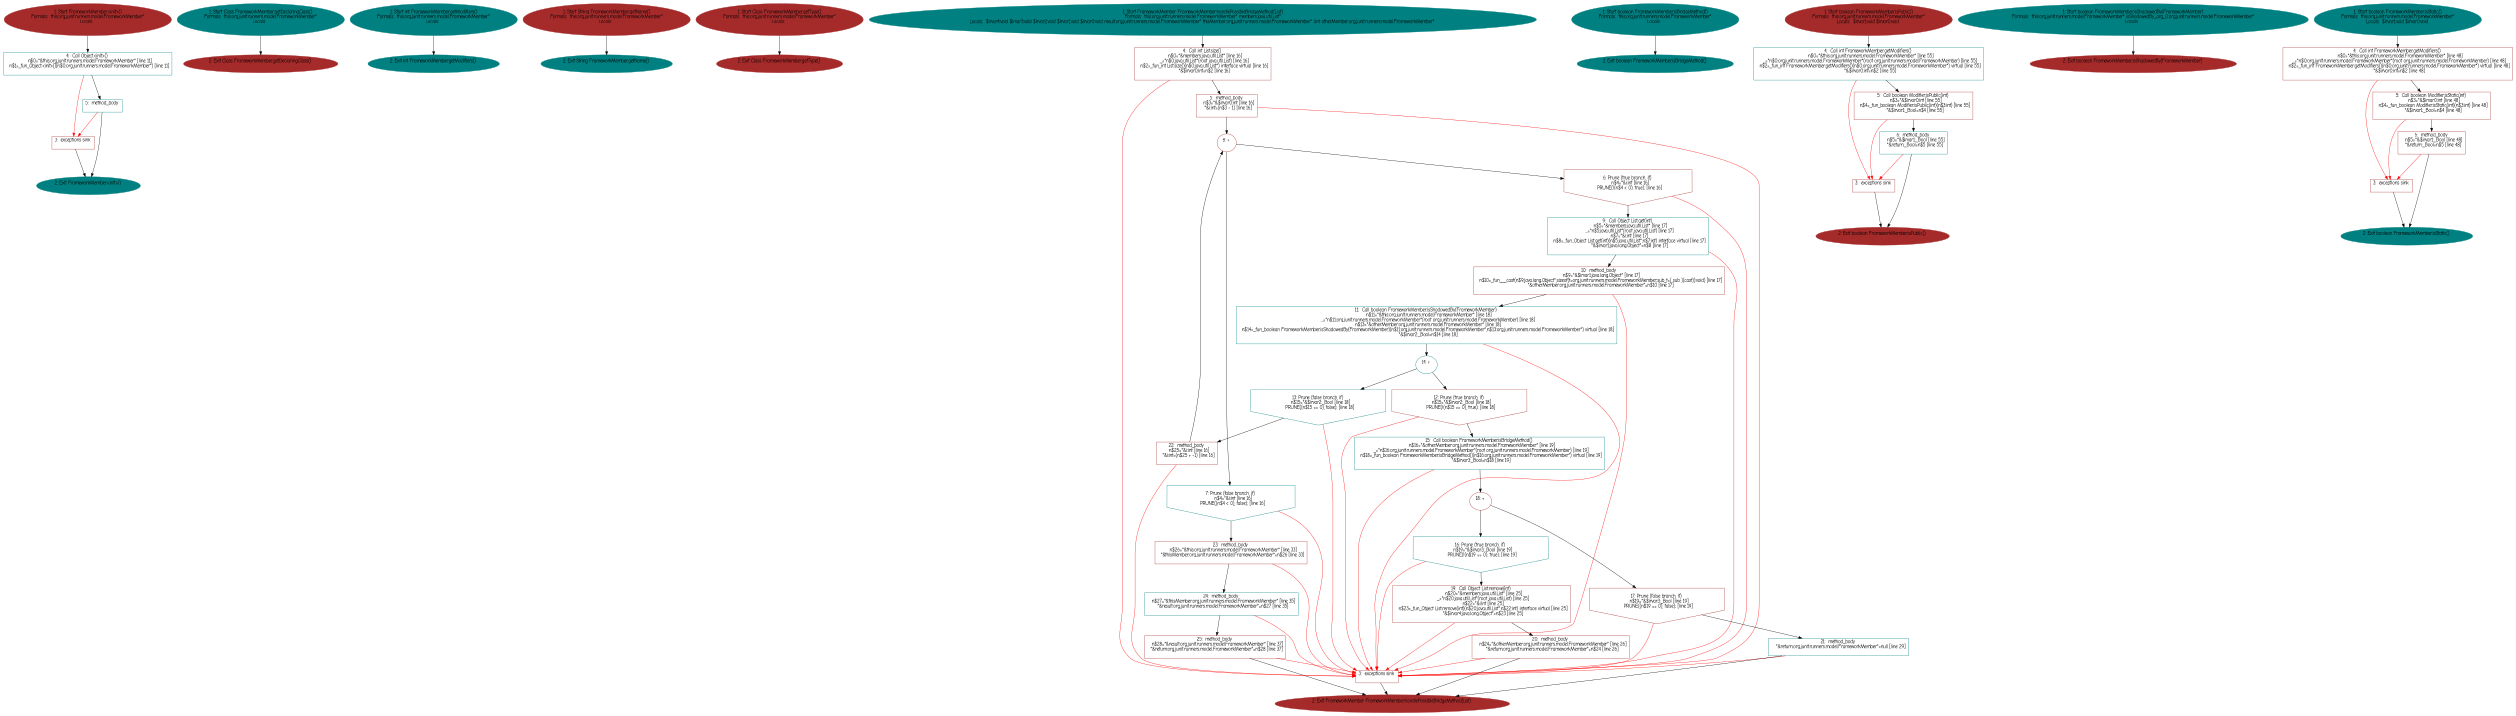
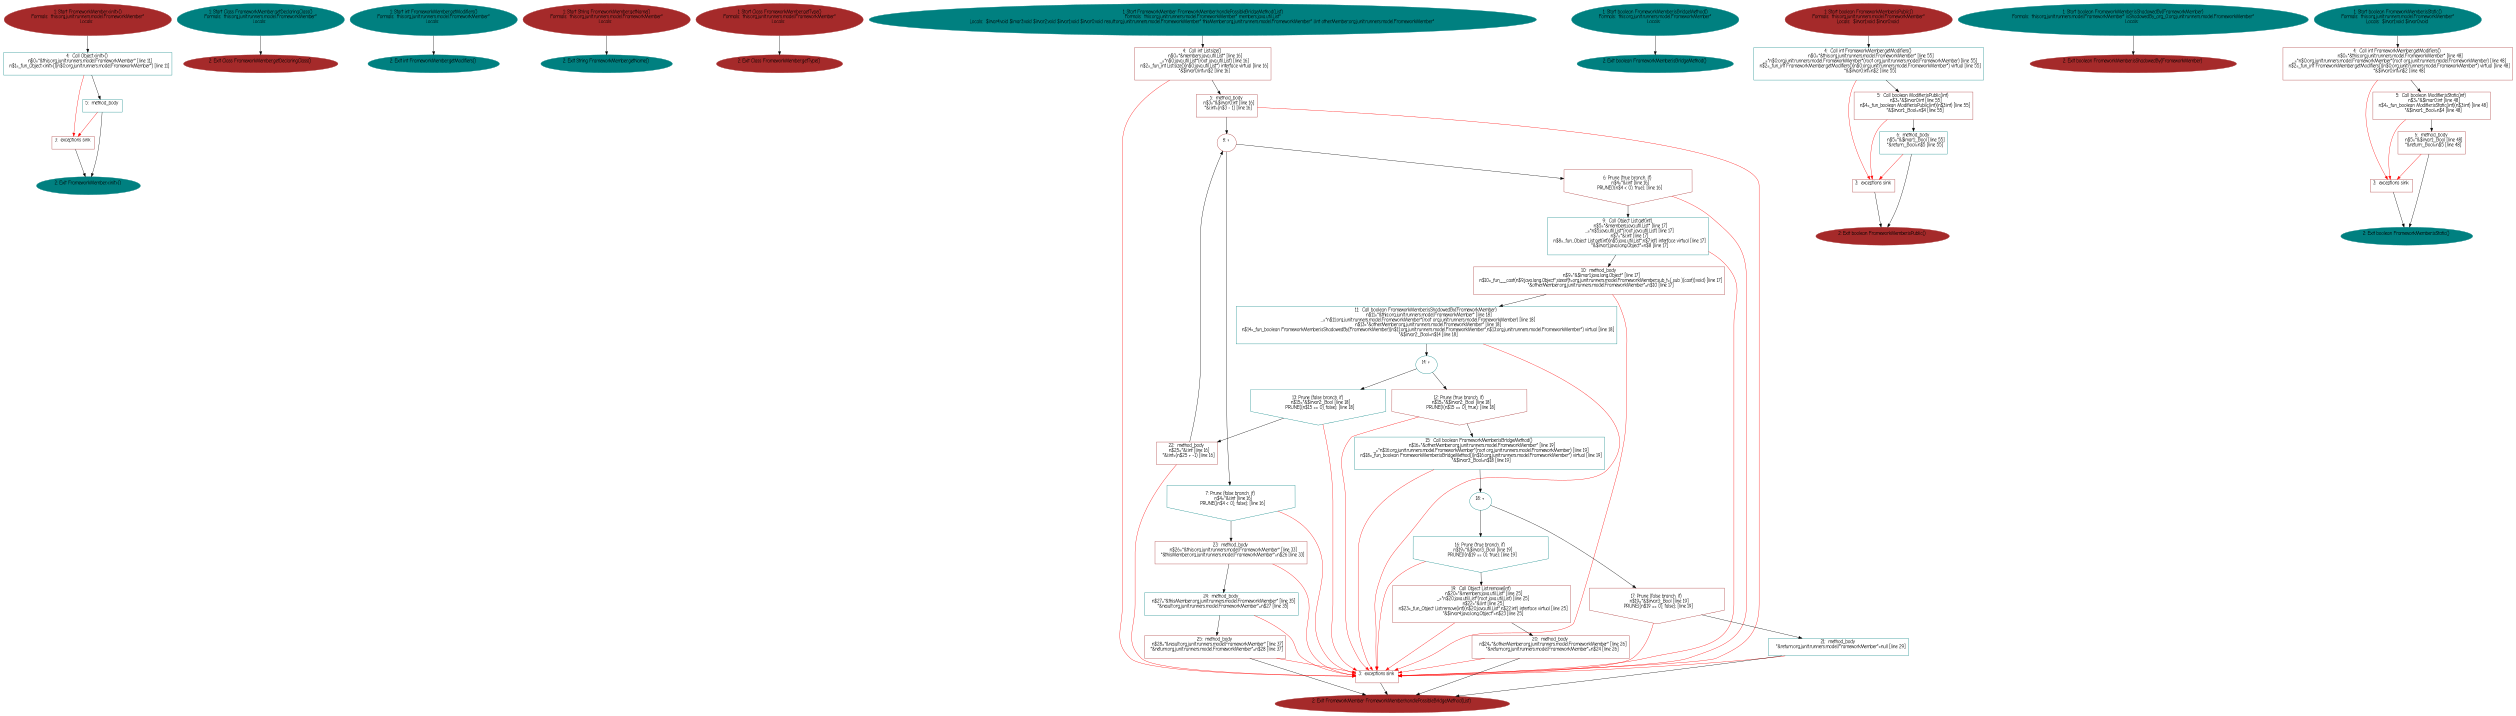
node "18: +": color brown -> teal
